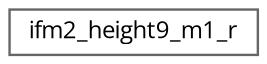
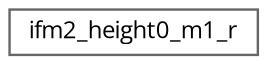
node "ifm2_height9_m1_r": label "ifm2_height9_m1_r" -> "ifm2_height0_m1_r"
